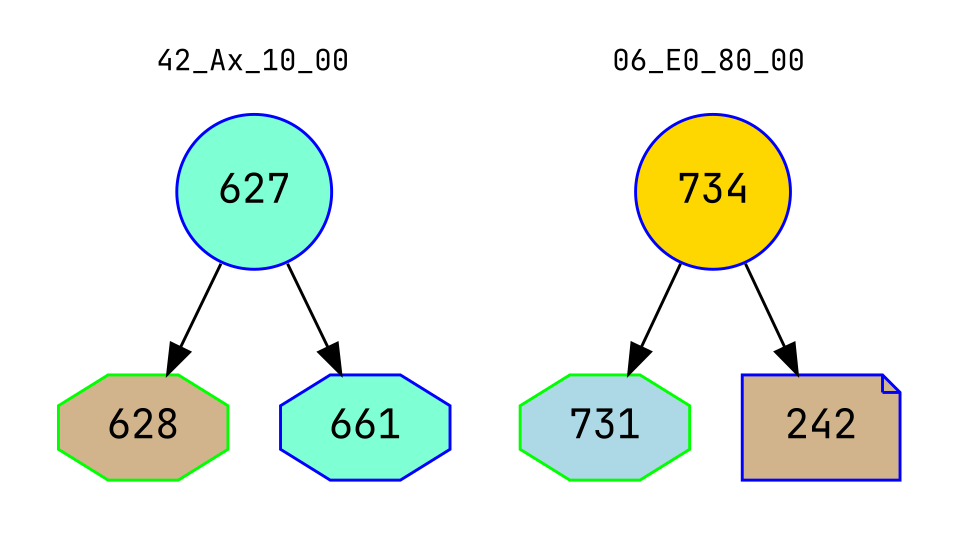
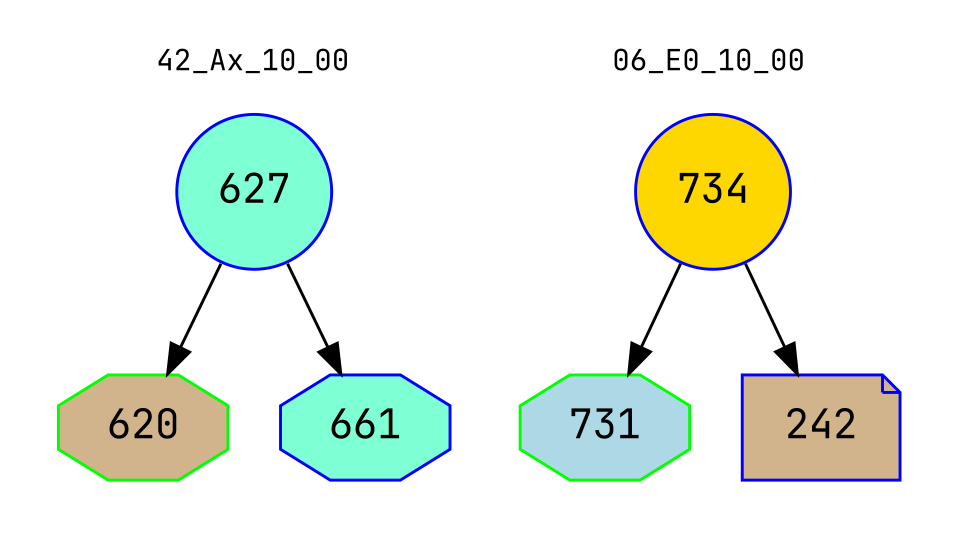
cluster "06_E0_80_00": label "06_E0_80_00" -> "06_E0_10_00"
node "628": label "628" -> "620"
